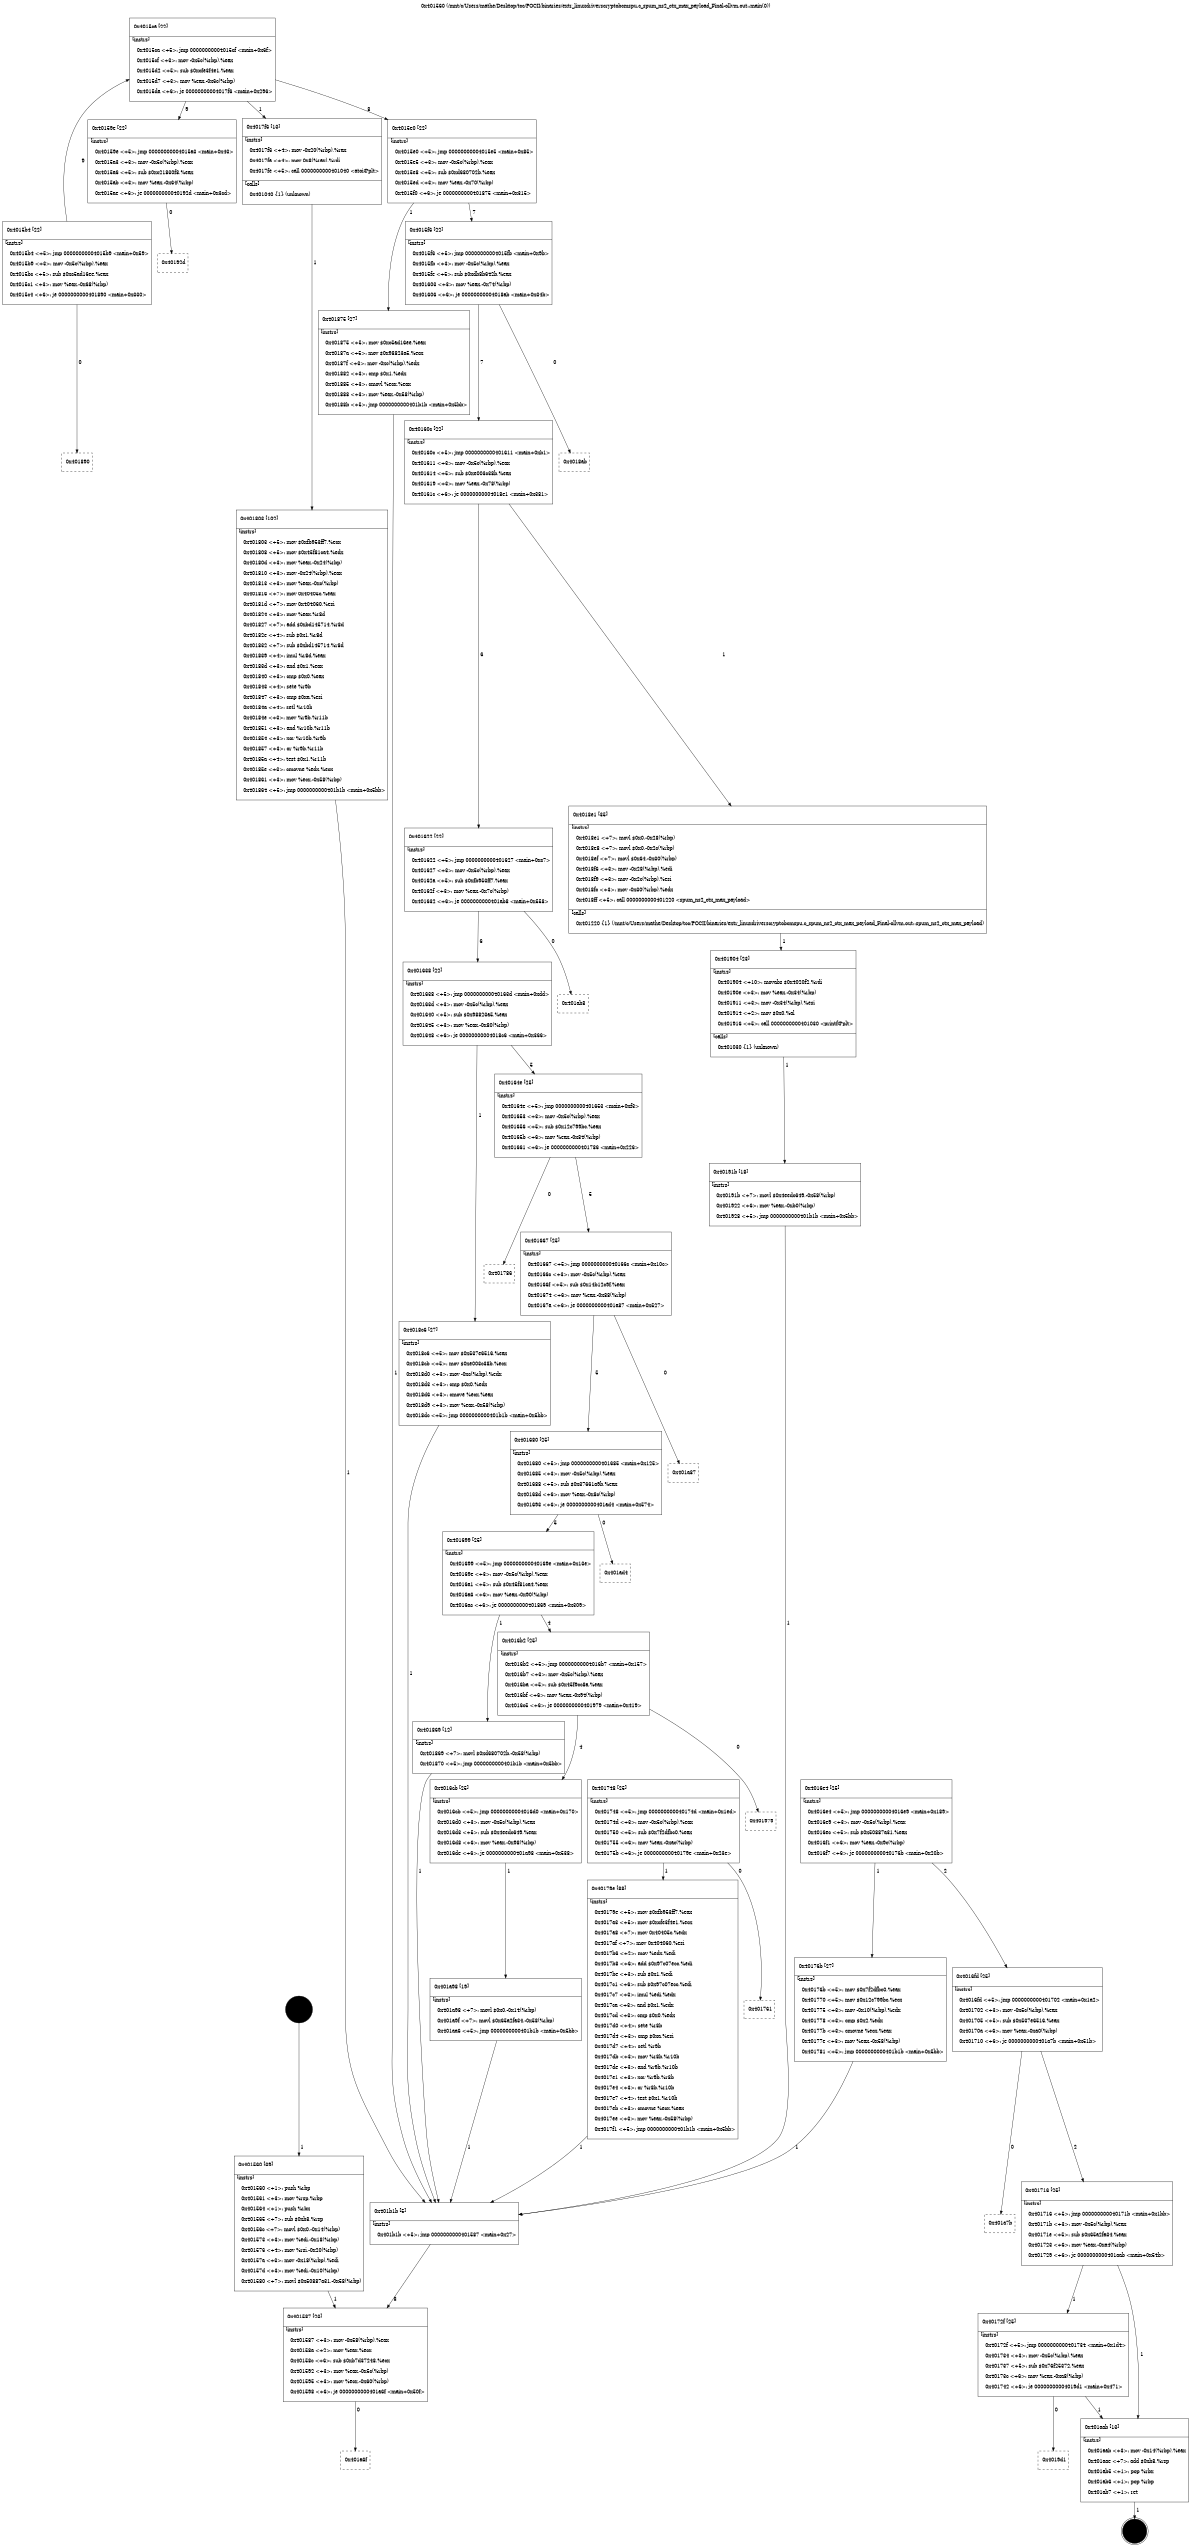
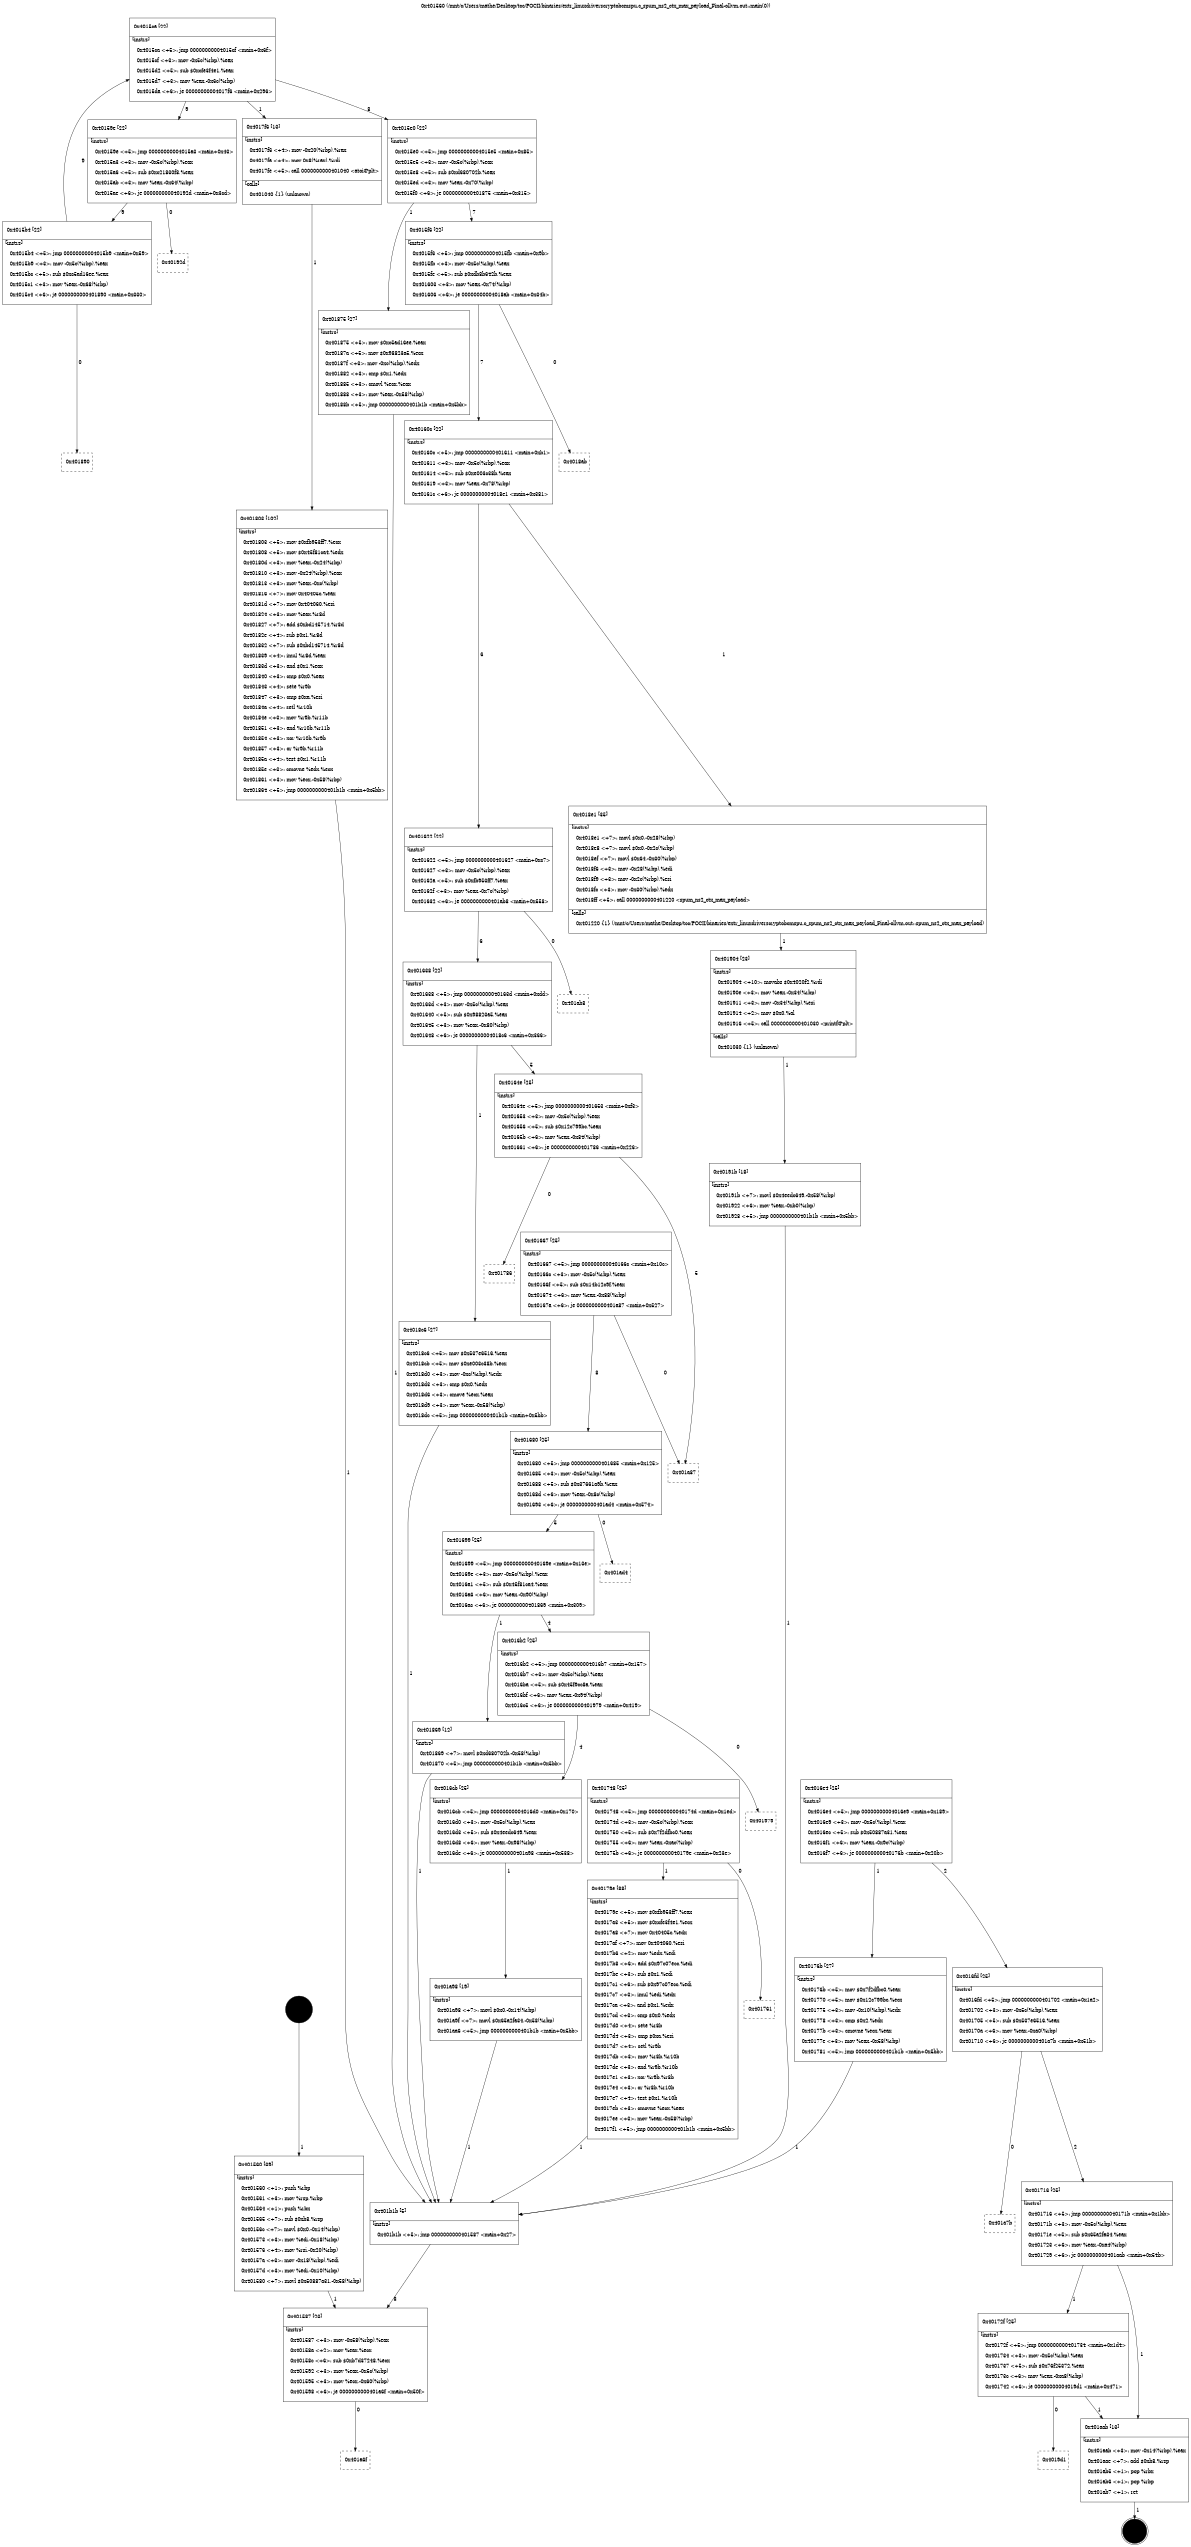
edge "0x40159e [22]" -> "0x4015b4 [22]": added, label "9"
edge "0x40164e [25]" -> "0x401667 [25]": now "0x40164e [25]" -> "0x401a87"
edge "0x401667 [25]" -> "0x401680 [25]": label " 5" -> " 8"
